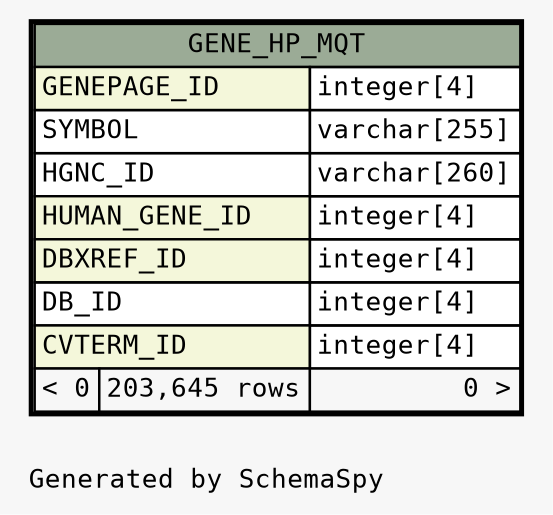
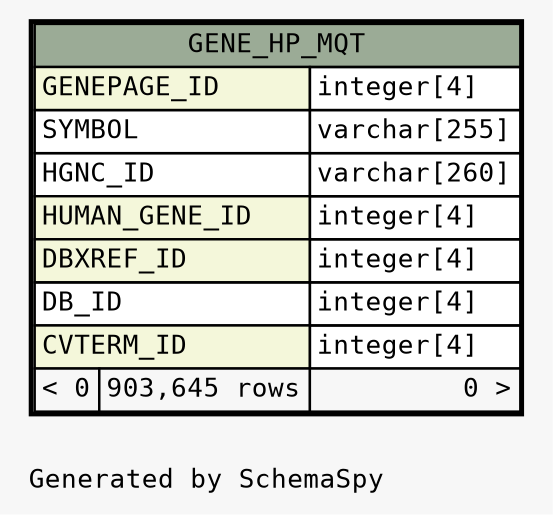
node "GENE_HP_MQT": text "203,645 rows" -> "903,645 rows"
